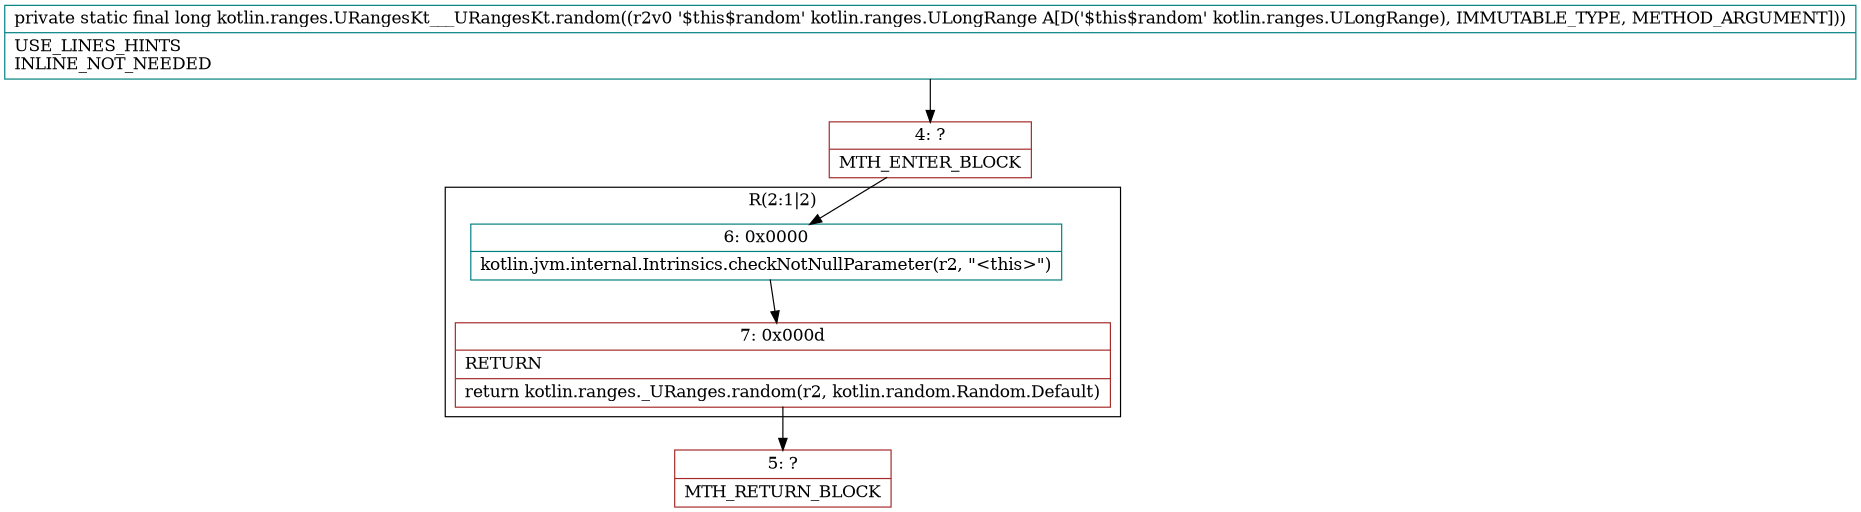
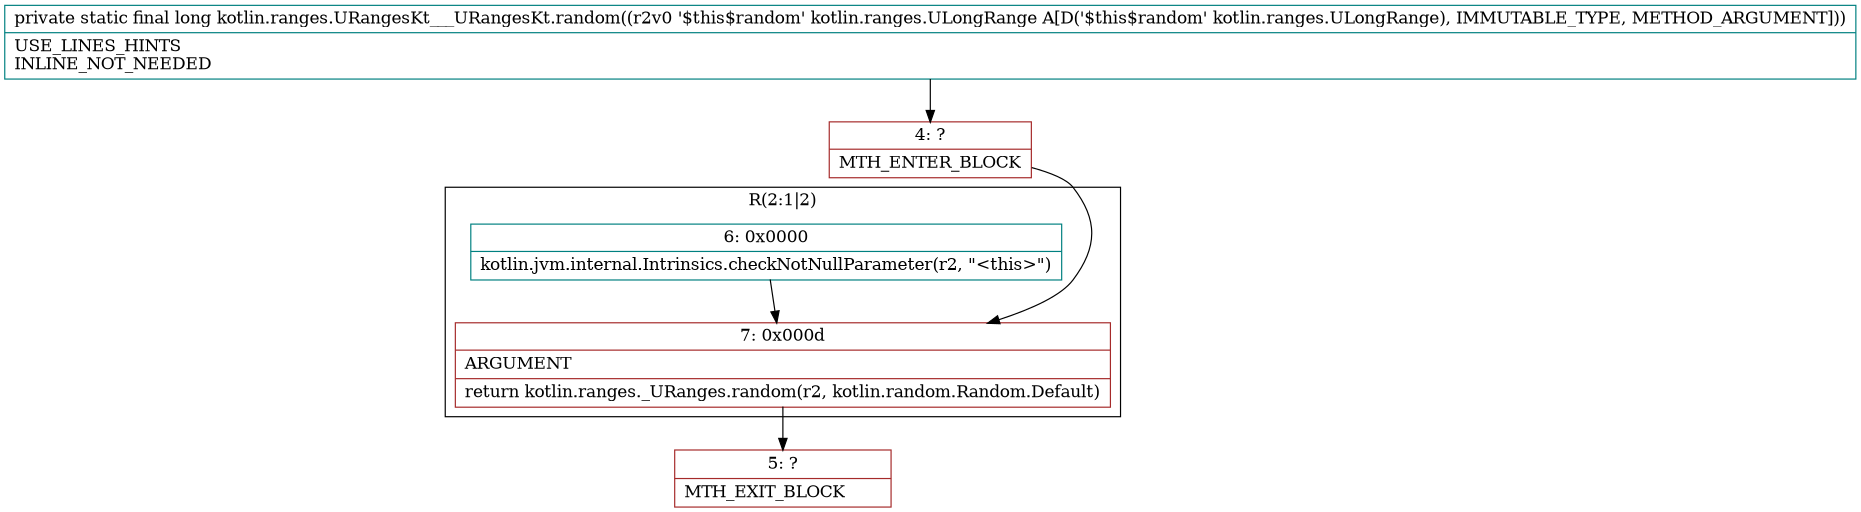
edge "4: ?" -> "6: 0x0000": now "4: ?" -> "7: 0x000d"
node "7: 0x000d": text "RETURN" -> "ARGUMENT"
node "5: ?": text "MTH_RETURN_BLOCK" -> "MTH_EXIT_BLOCK"
